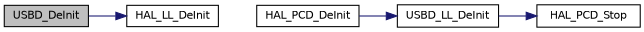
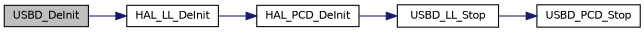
edge "HAL_LL_DeInit" -> "HAL_PCD_DeInit": added
node "USBD_LL_DeInit": label "USBD_LL_DeInit" -> "USBD_LL_Stop"
node "HAL_PCD_Stop": label "HAL_PCD_Stop" -> "USBD_PCD_Stop"
